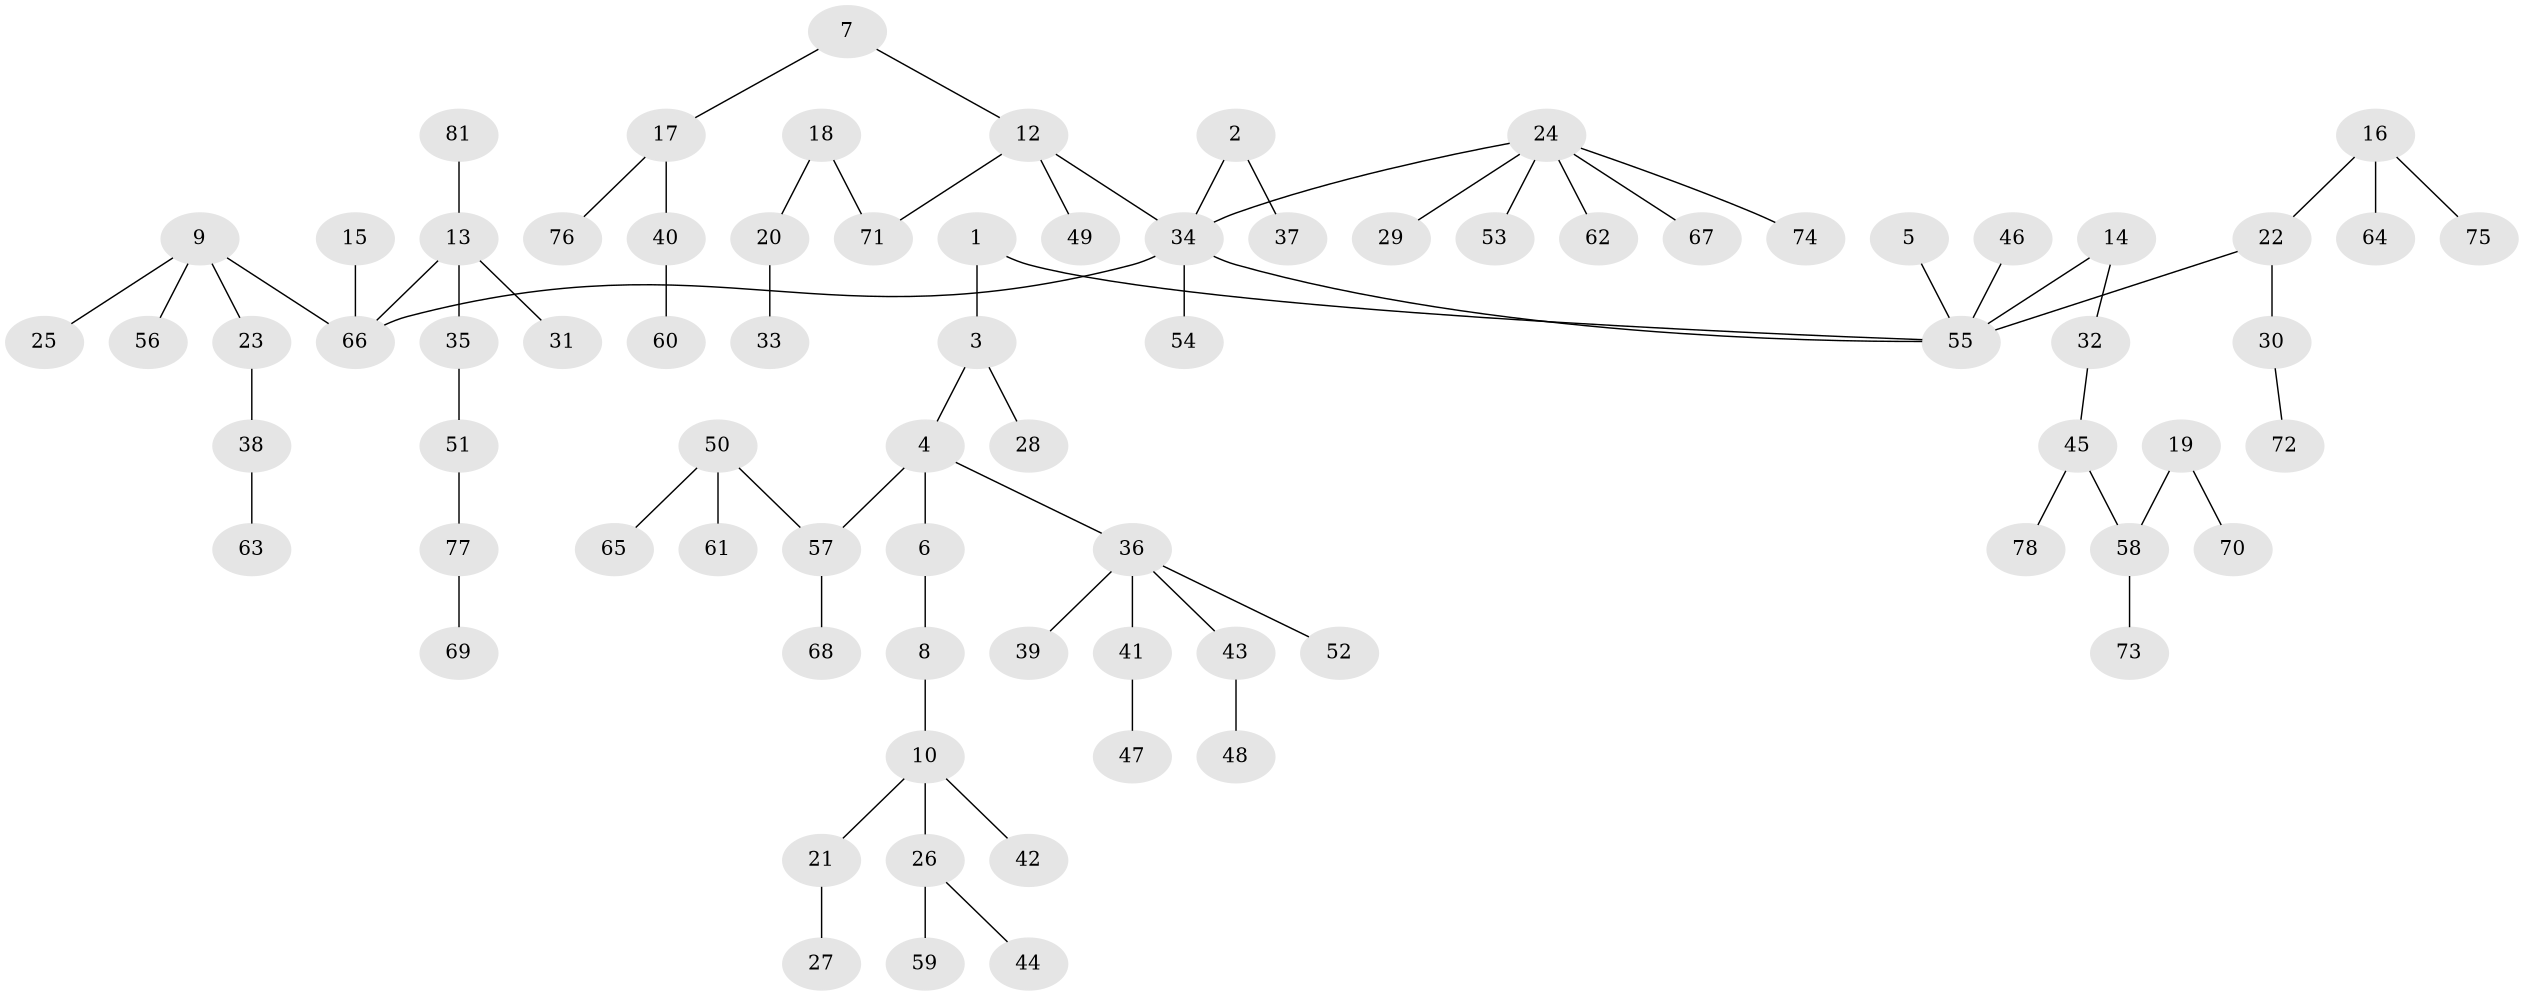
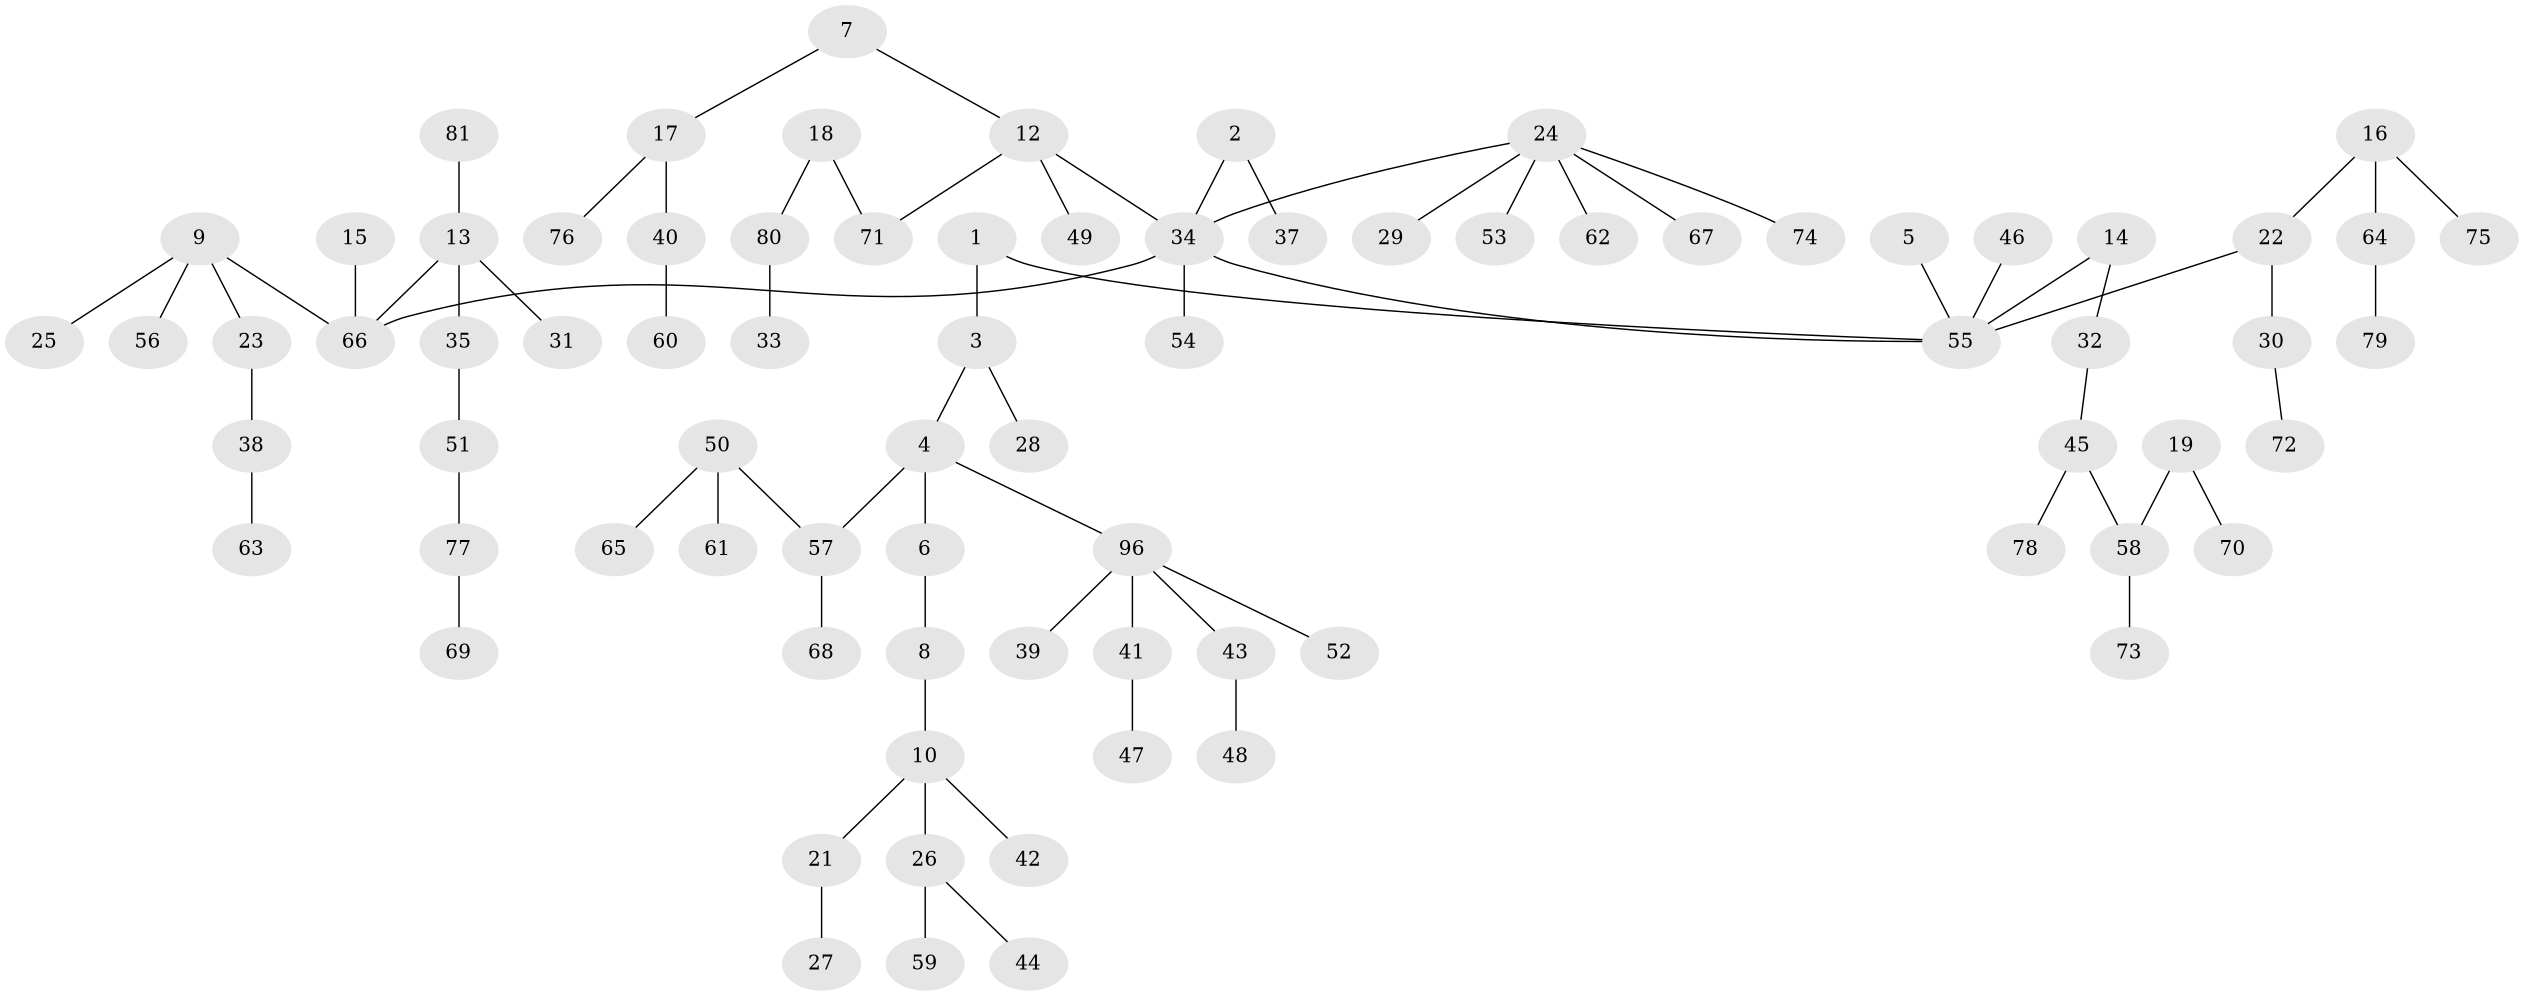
node "20": label "20" -> "80"
node "79": added
node "36": label "36" -> "96"
